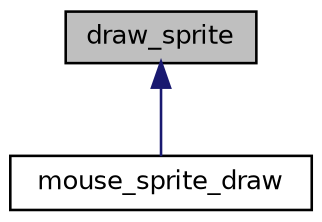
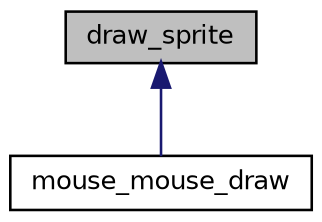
node "mouse_sprite_draw": label "mouse_sprite_draw" -> "mouse_mouse_draw"
